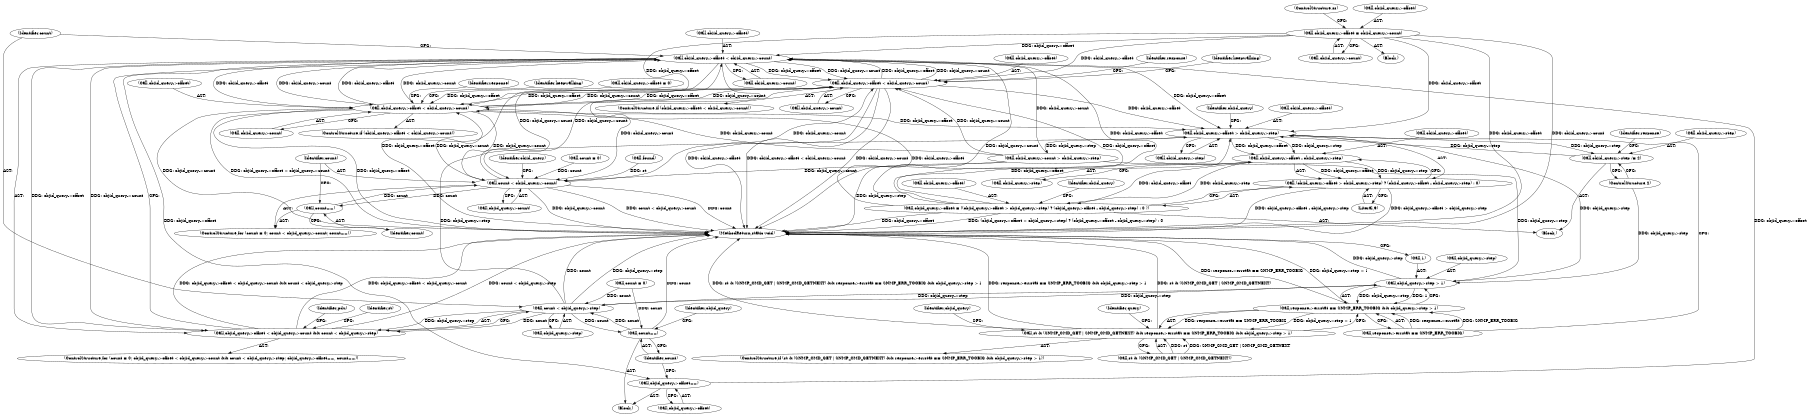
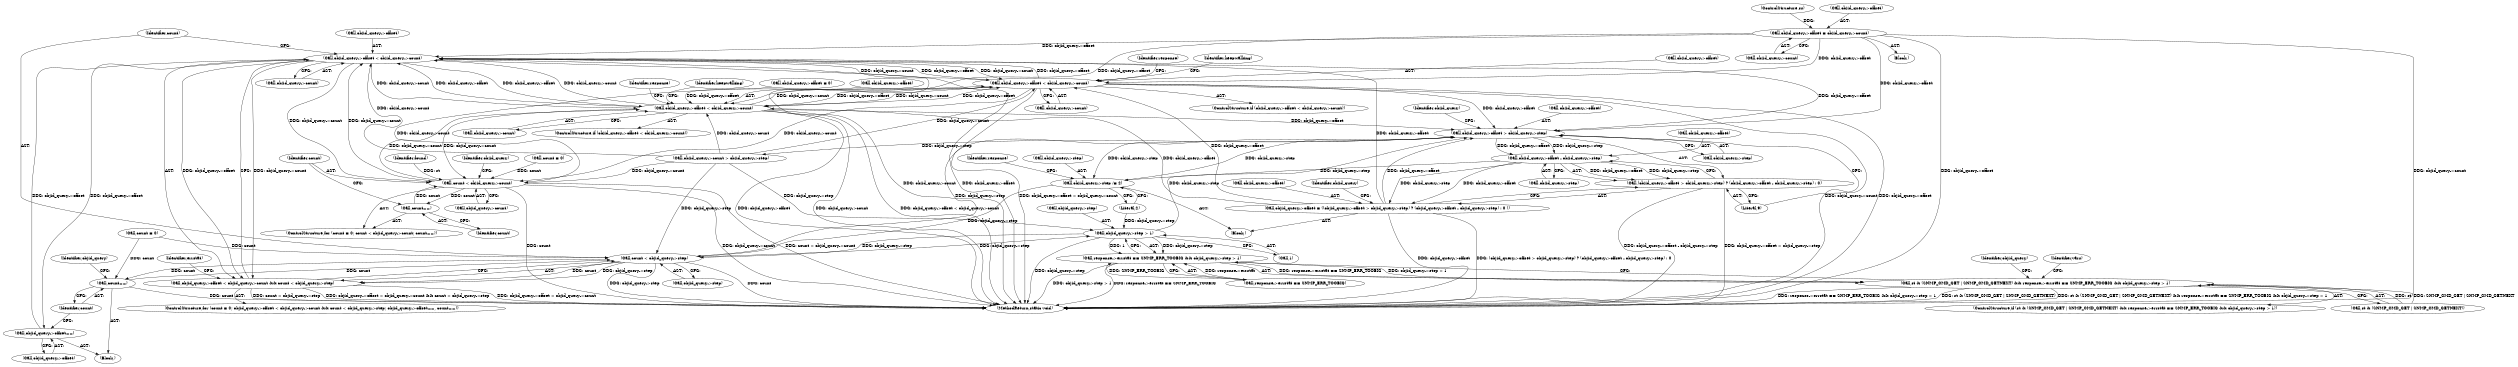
edge "(ControlStructure,ss)" -> "(Call,objid_query->offset = objid_query->count)": label "CFG: " -> "DDG: "
edge "(Call,response->errstat == SNMP_ERR_TOOBIG)" -> "(Call,objid_query->offset > objid_query->step)": now "(Literal,9)" -> "(Call,objid_query->offset > objid_query->step)"
node "(Call,found)": label "(Call,found)" -> "(Identifier,found)"
edge "(Call,objid_query->count > objid_query->step)" -> "(MethodReturn,static void)": now "(Call,objid_query->count > objid_query->step)" -> "(Call,count < objid_query->step)"
edge "(Call,objid_query->offset - objid_query->step)" -> "(Call,objid_query->step /= 2)": added, label "DDG: objid_query->step"
node "(ControlStructure,2)": label "(ControlStructure,2)" -> "(Literal,2)"
edge "(Call,objid_query->step /= 2)" -> "(Call,count < objid_query->step)": added, label "DDG: objid_query->step"
edge "(MethodReturn,static void)" -> "(Call,1)": now "(Call,objid_query->step > 1)" -> "(Call,1)"
node "(Identifier,pdu)": label "(Identifier,pdu)" -> "(Identifier,errstat)"
node "(Identifier,st)": removed
node "(Identifier,query)": label "(Identifier,query)" -> "(Identifier,vars)"
